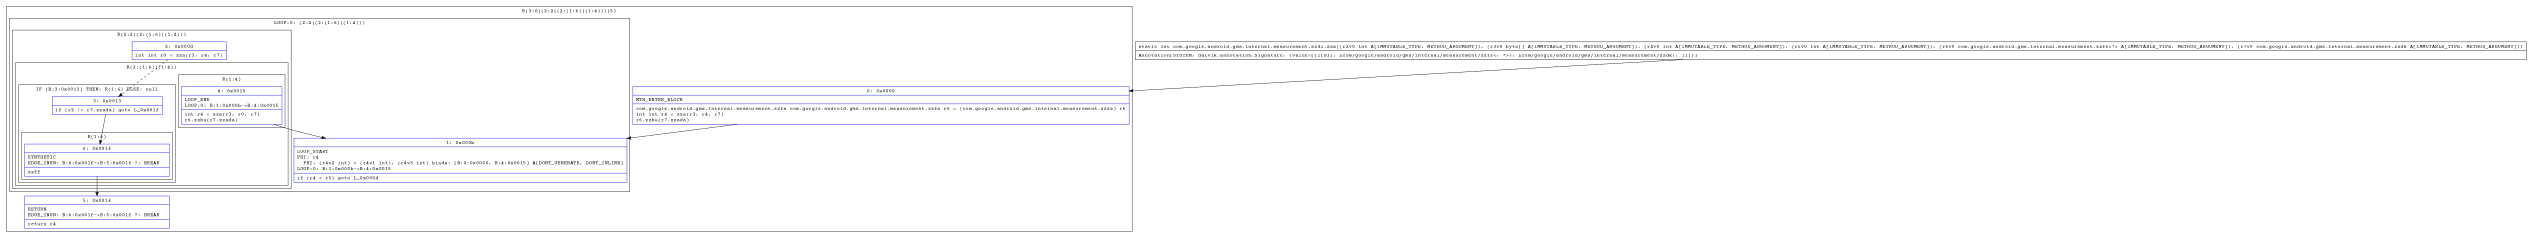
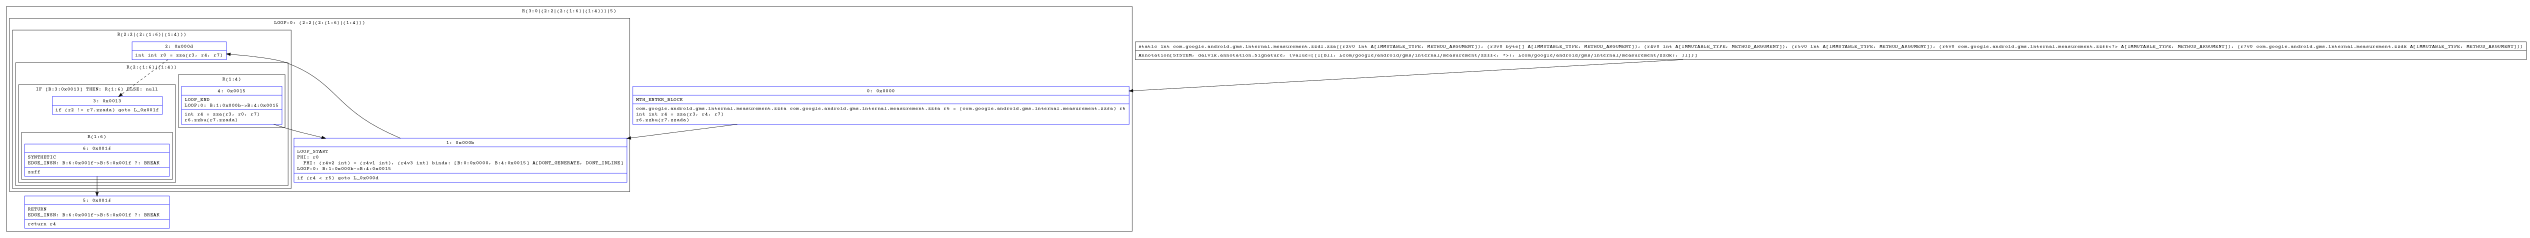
edge "1: 0x000b" -> "2: 0x000d": added
edge "3: 0x0013" -> "6: 0x001f": removed
node "1: 0x000b": text "PHI: r4" -> "PHI: r0"
